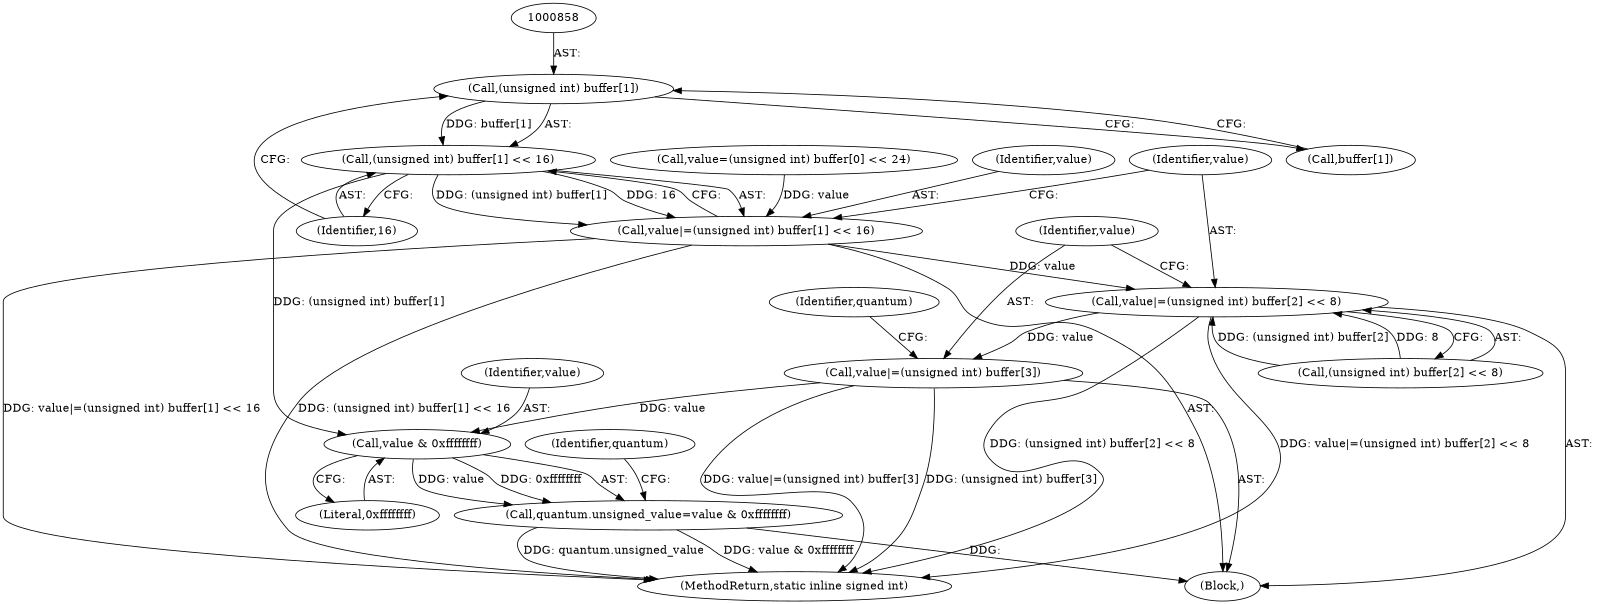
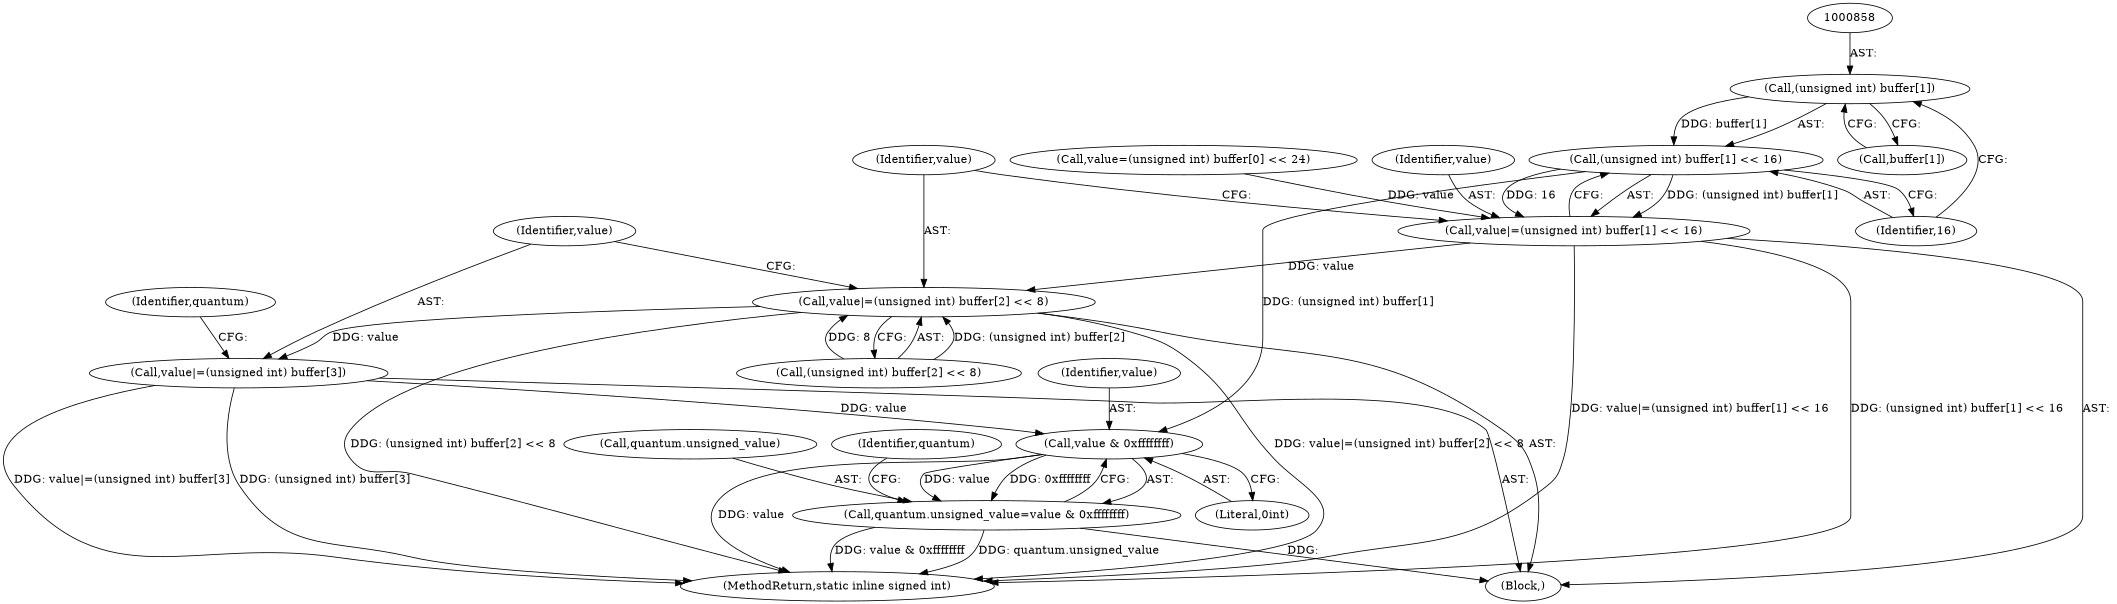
node "(Call,quantum.unsigned_value)": added
edge "(Call,value & 0xffffffff)" -> "(MethodReturn,static inline signed int)": added, label "DDG: value"
edge "(Call,quantum.unsigned_value=value & 0xffffffff)" -> "(Call,value & 0xffffffff)": added, label "CFG:"
node "(Literal,0xffffffff)": label "(Literal,0xffffffff)" -> "(Literal,0int)"
